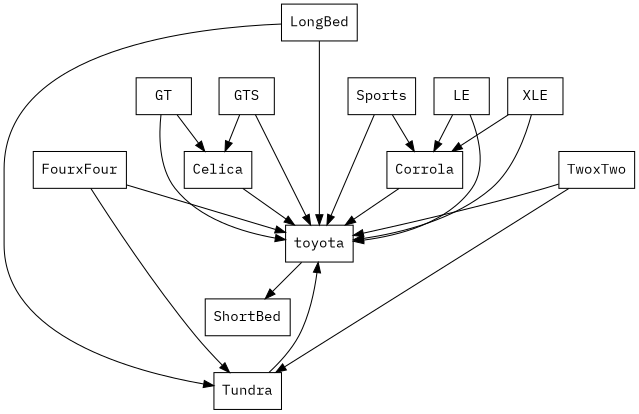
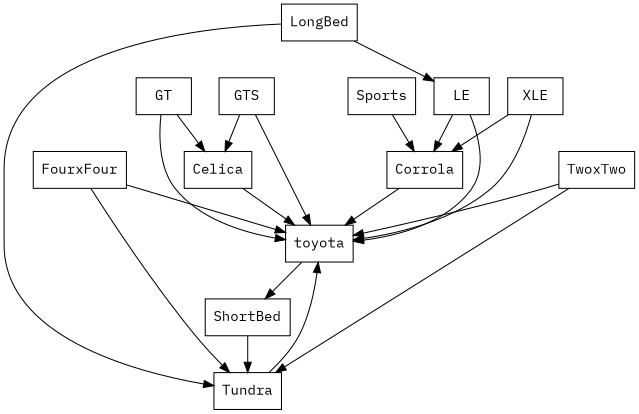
edge "LongBed" -> "toyota": now "LongBed" -> "LE"
edge "Sports" -> "toyota": removed
edge "ShortBed" -> "Tundra": added
